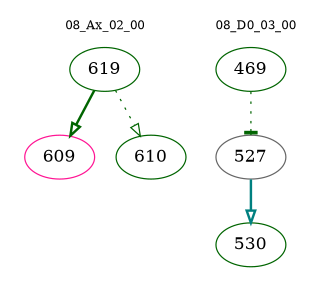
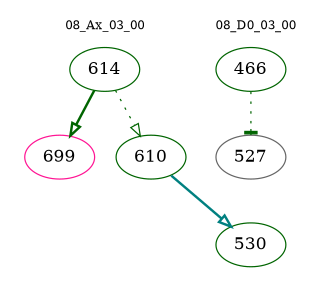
cluster "08_Ax_02_00": label "08_Ax_02_00" -> "08_Ax_03_00"
node "619": label "619" -> "614"
node "469": label "469" -> "466"
node "609": label "609" -> "699"
edge "527" -> "530": now "610" -> "530"
